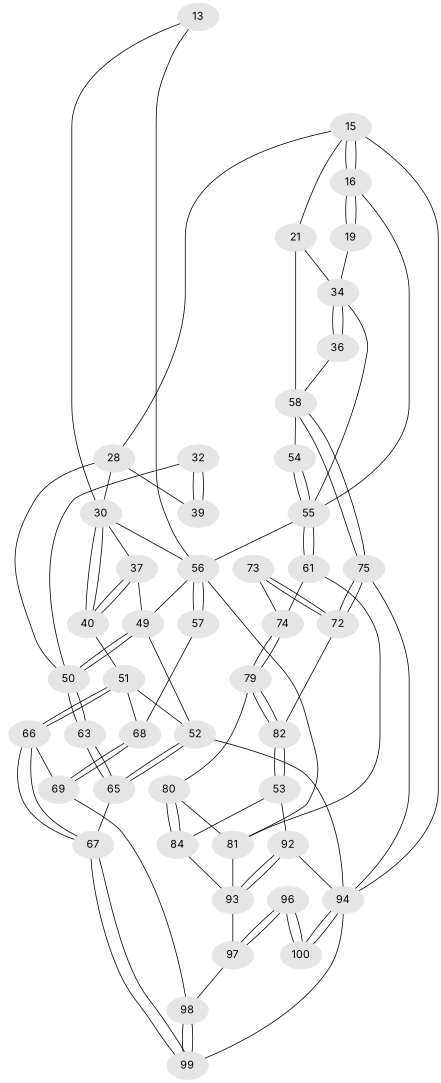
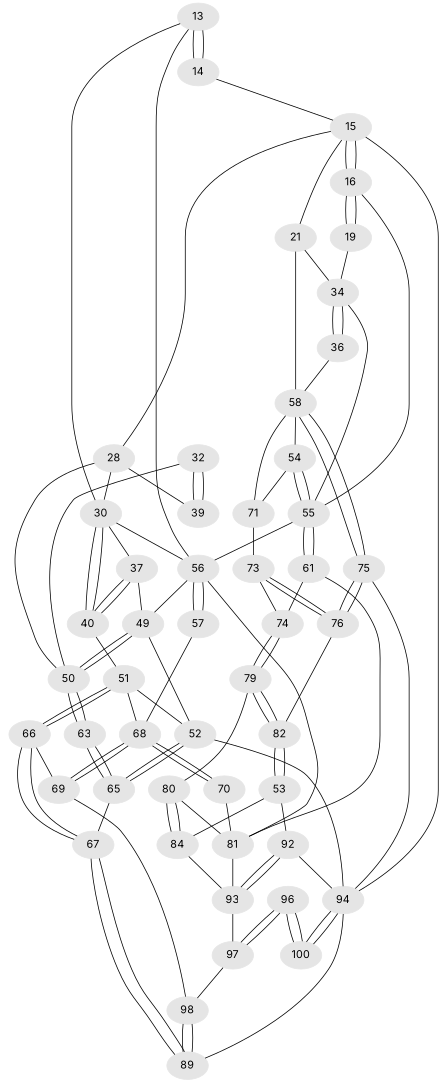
node "14": added
node "71": added
node "72": label "72" -> "76"
node "70": added
node "99": label "99" -> "89"
